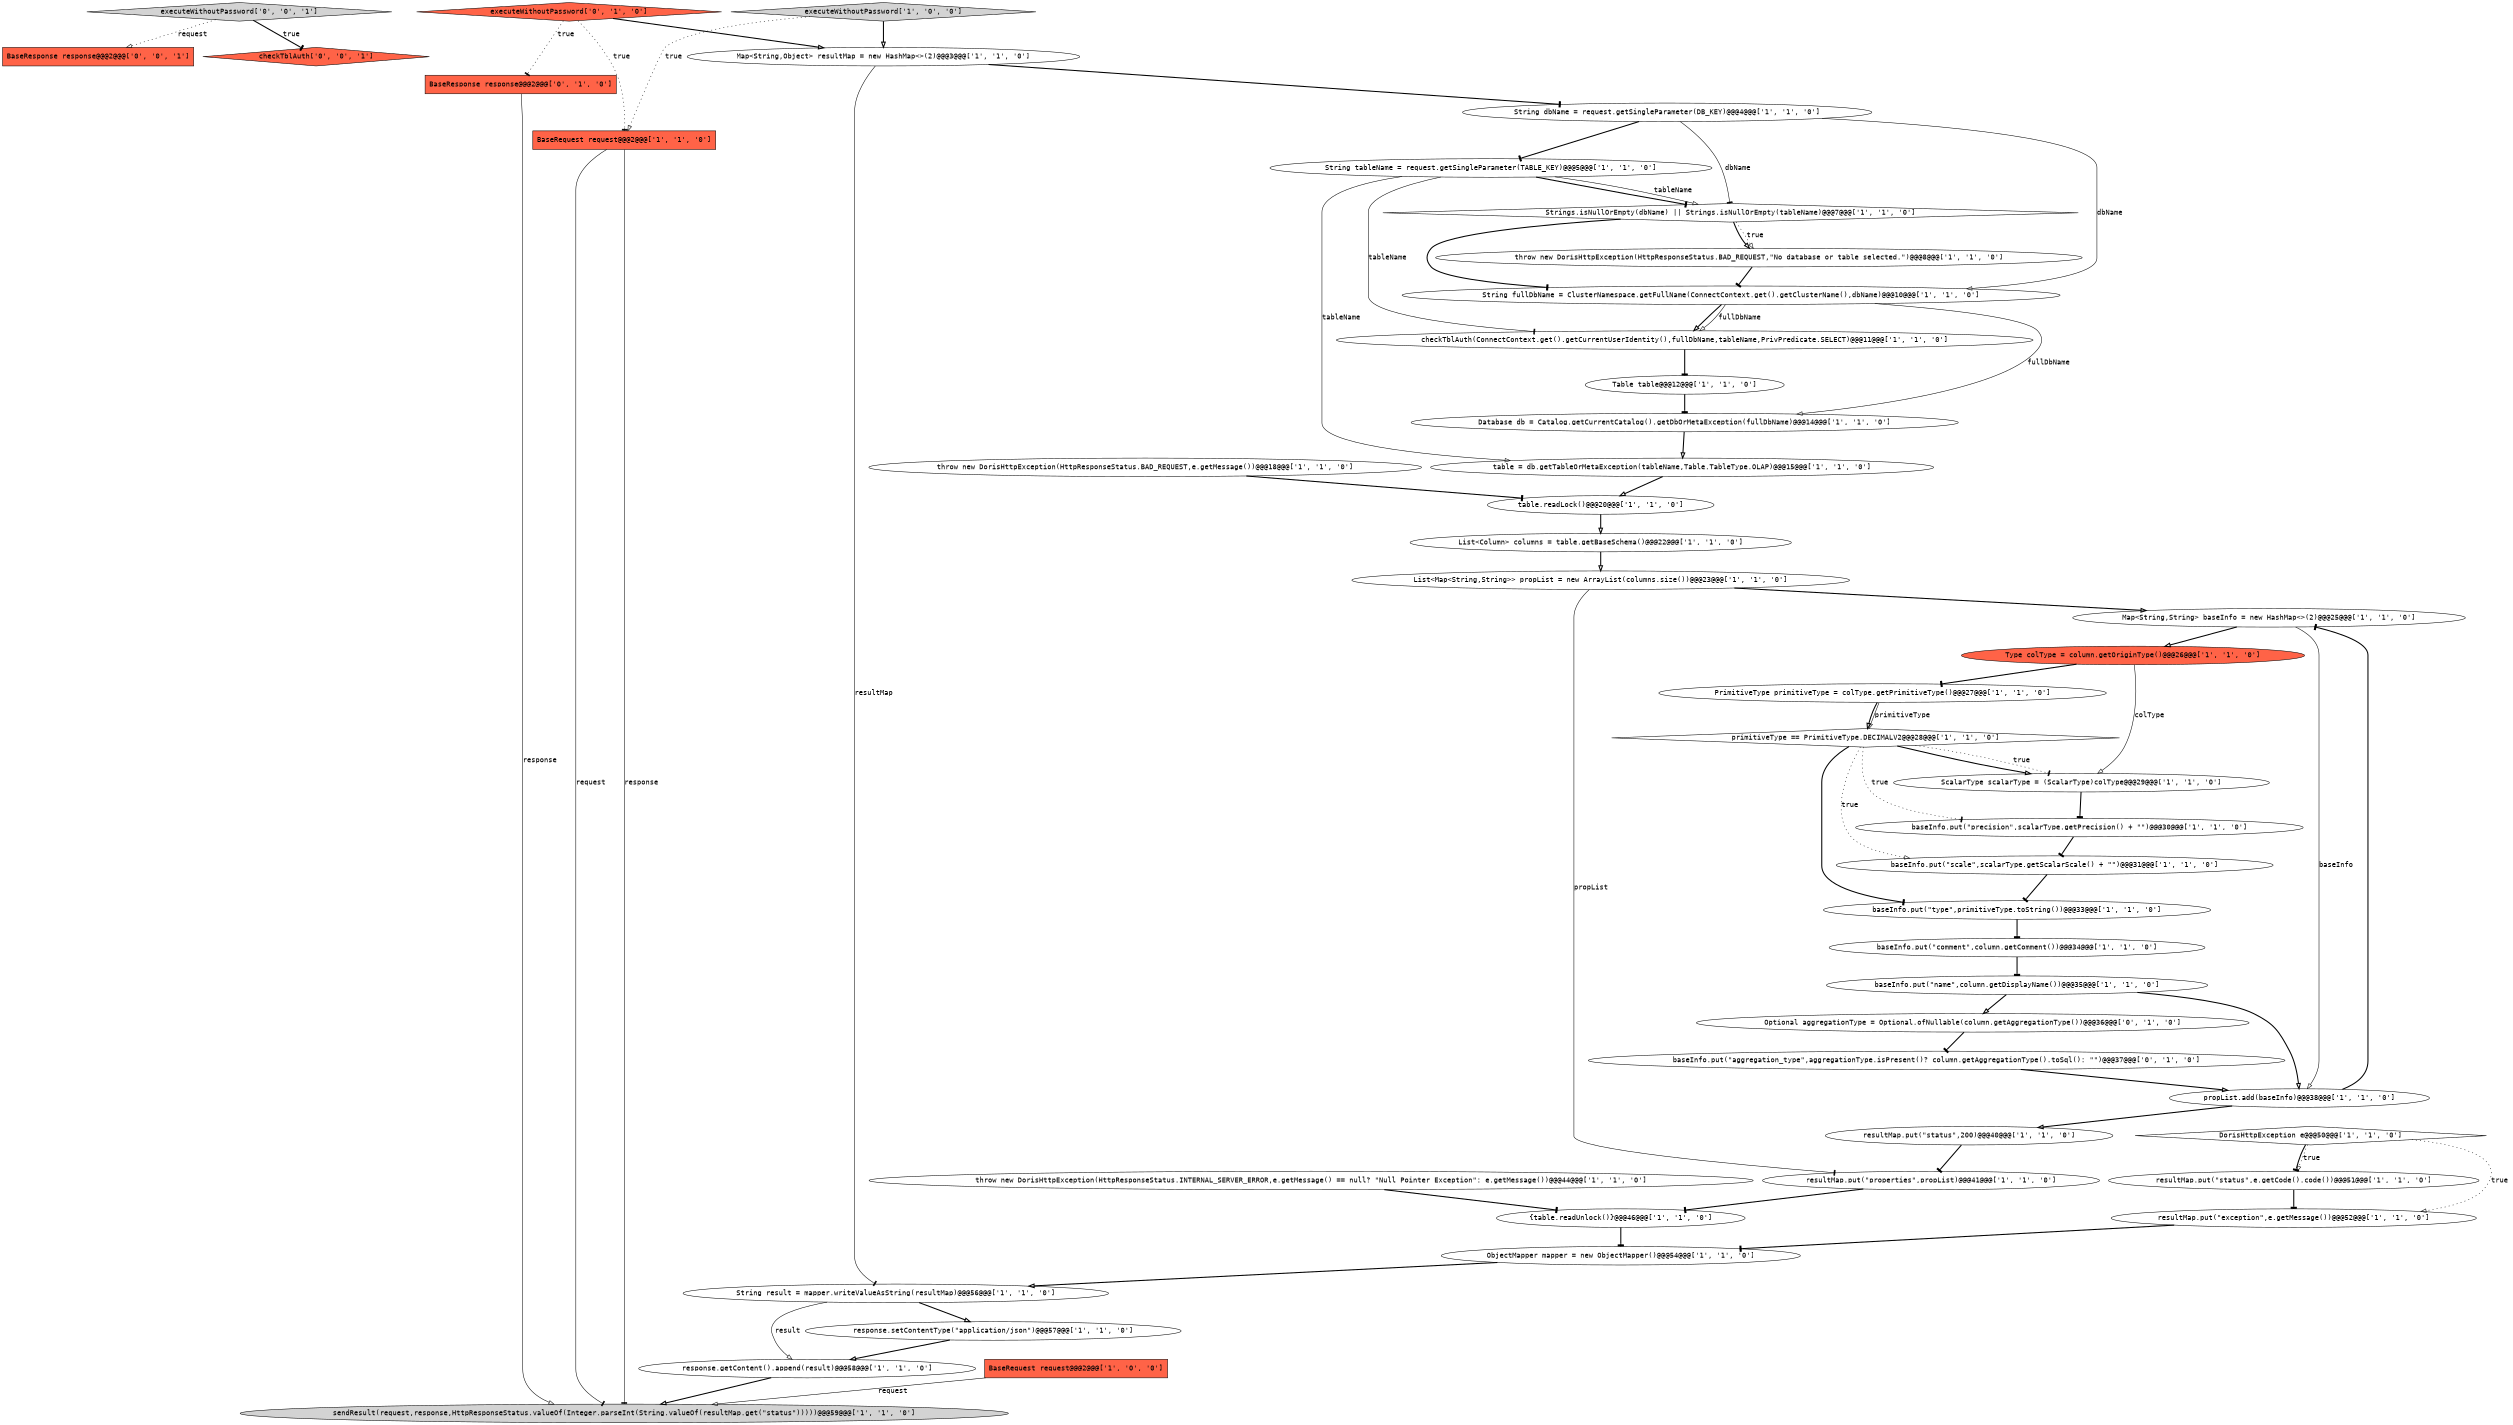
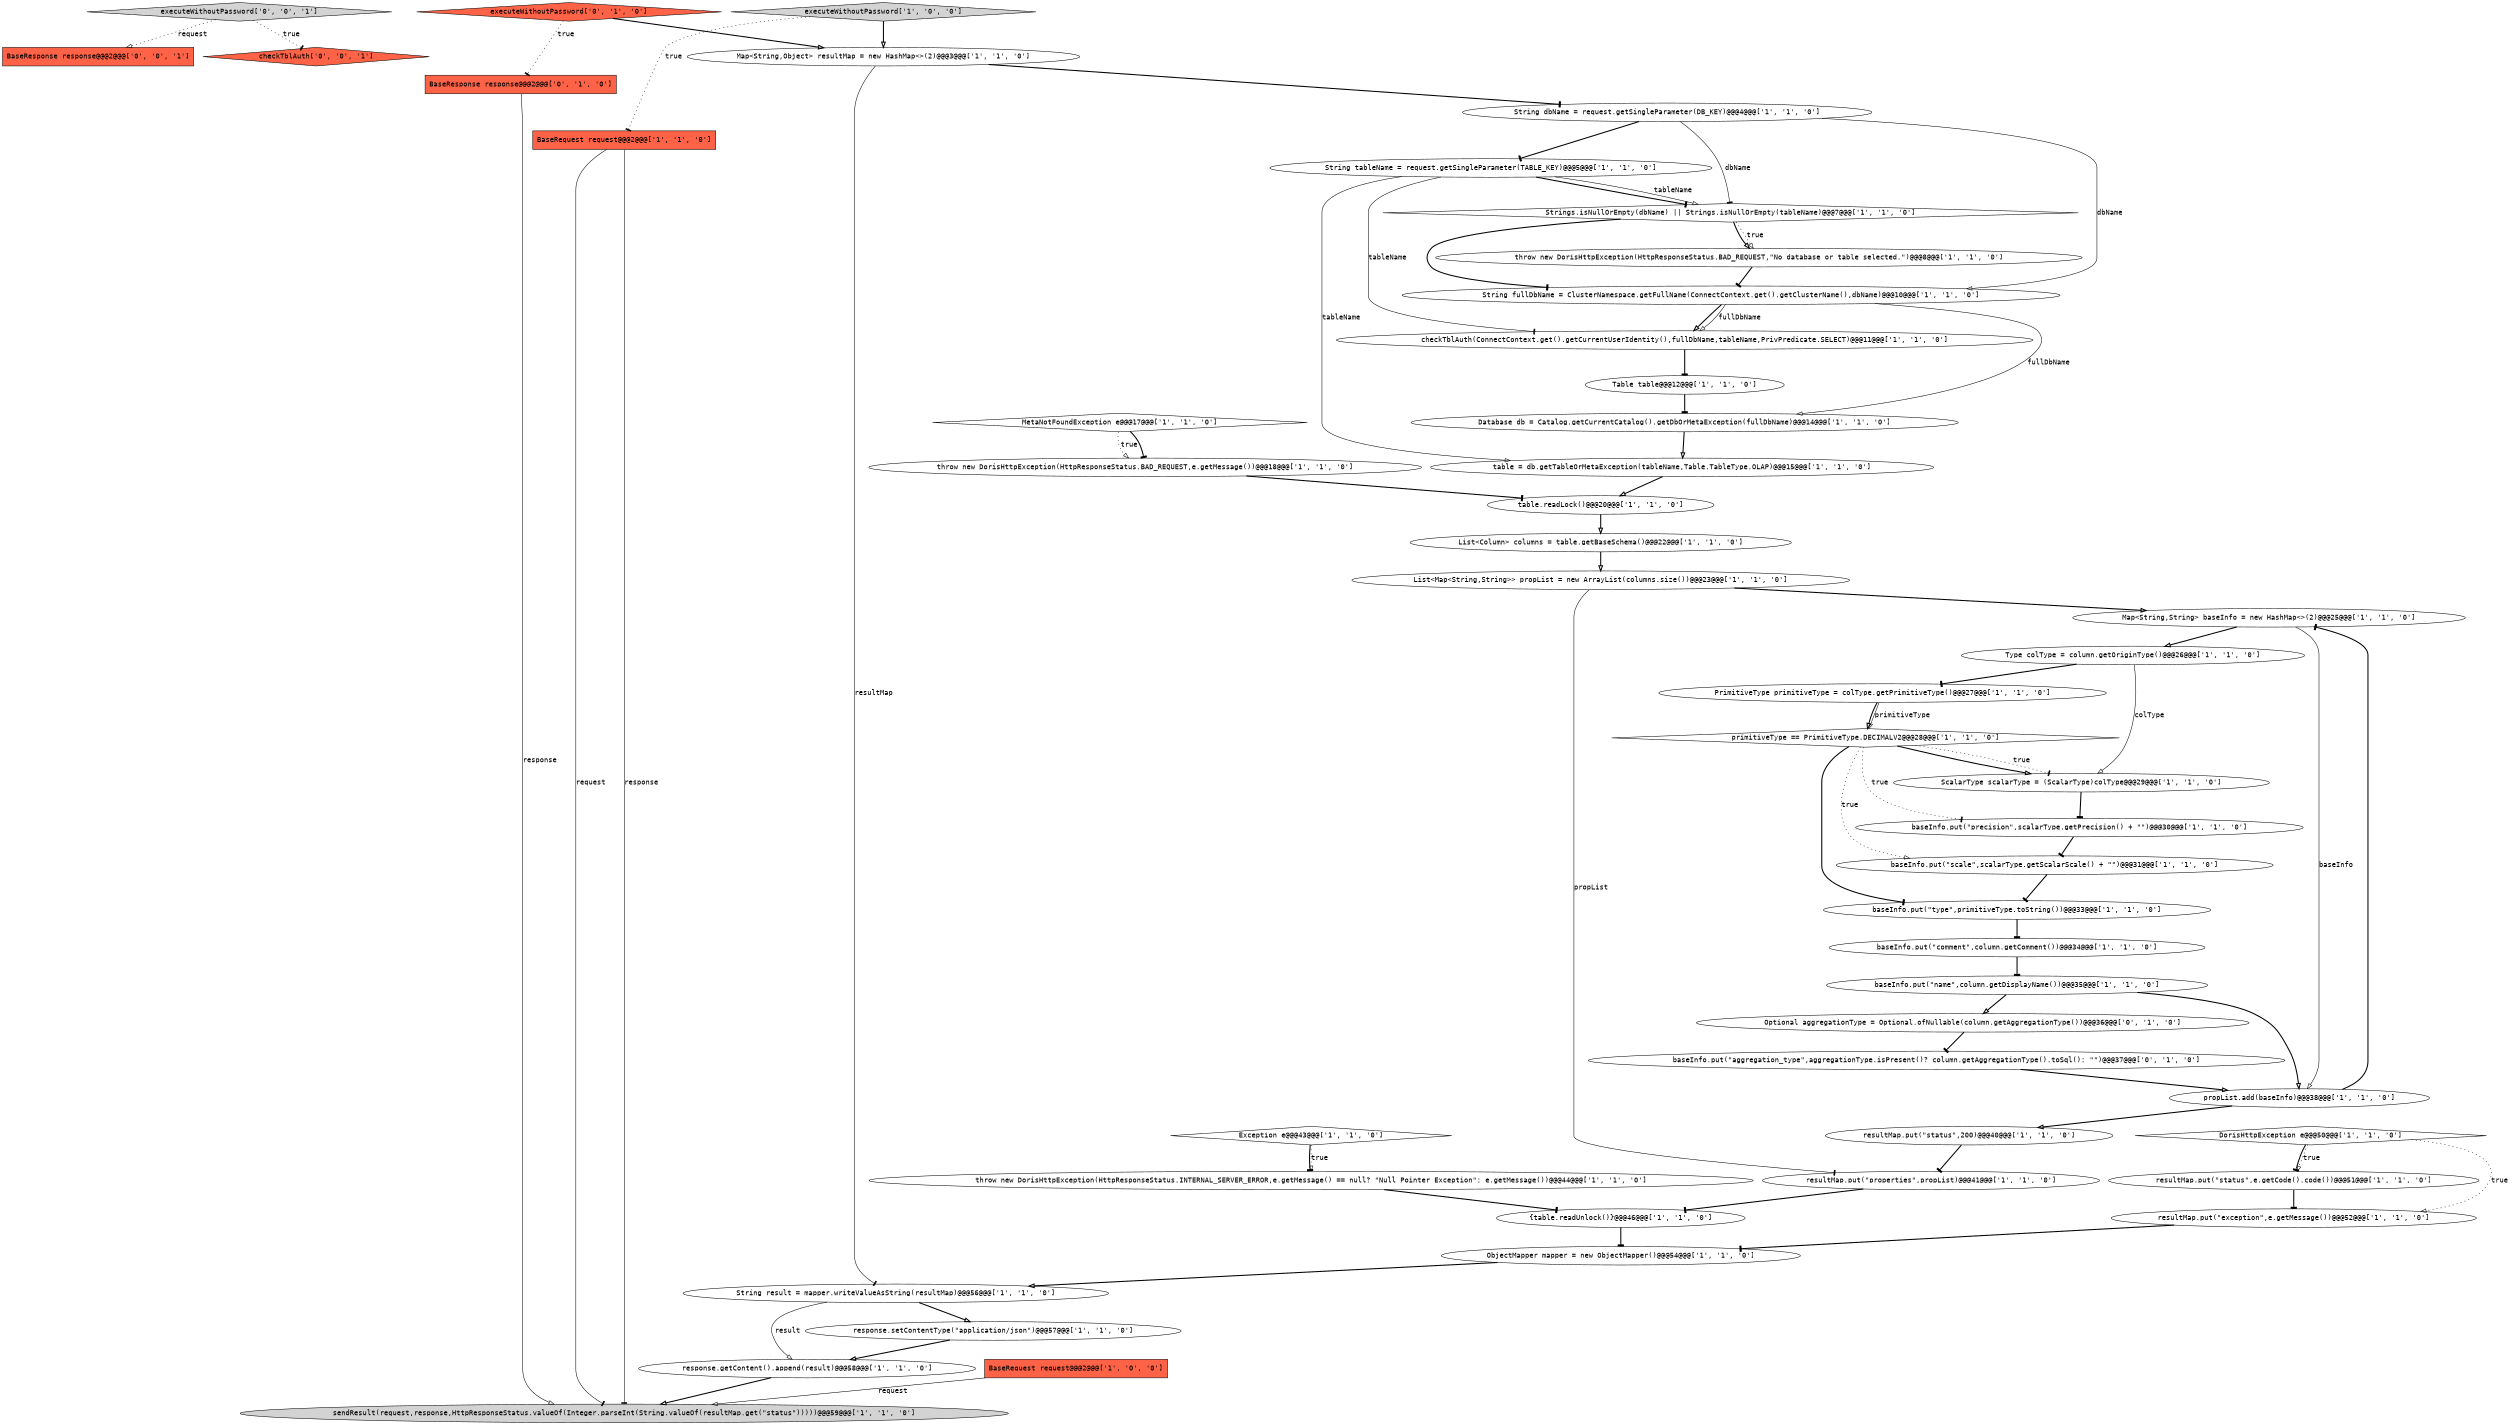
edge "executeWithoutPassword['0', '0', '1']" -> "checkTblAuth['0', '0', '1']": style bold -> dotted
edge "executeWithoutPassword['1', '0', '0']" -> "BaseRequest request@@@2@@@['1', '1', '0']": arrowhead onormal -> tee
edge "executeWithoutPassword['0', '1', '0']" -> "BaseRequest request@@@2@@@['1', '1', '0']": removed, label "true"
node "MetaNotFoundException e@@@17@@@['1', '1', '0']": added
node "Type colType = column.getOriginType()@@@26@@@['1', '1', '0']": fillcolor tomato -> white
node "Exception e@@@43@@@['1', '1', '0']": added
